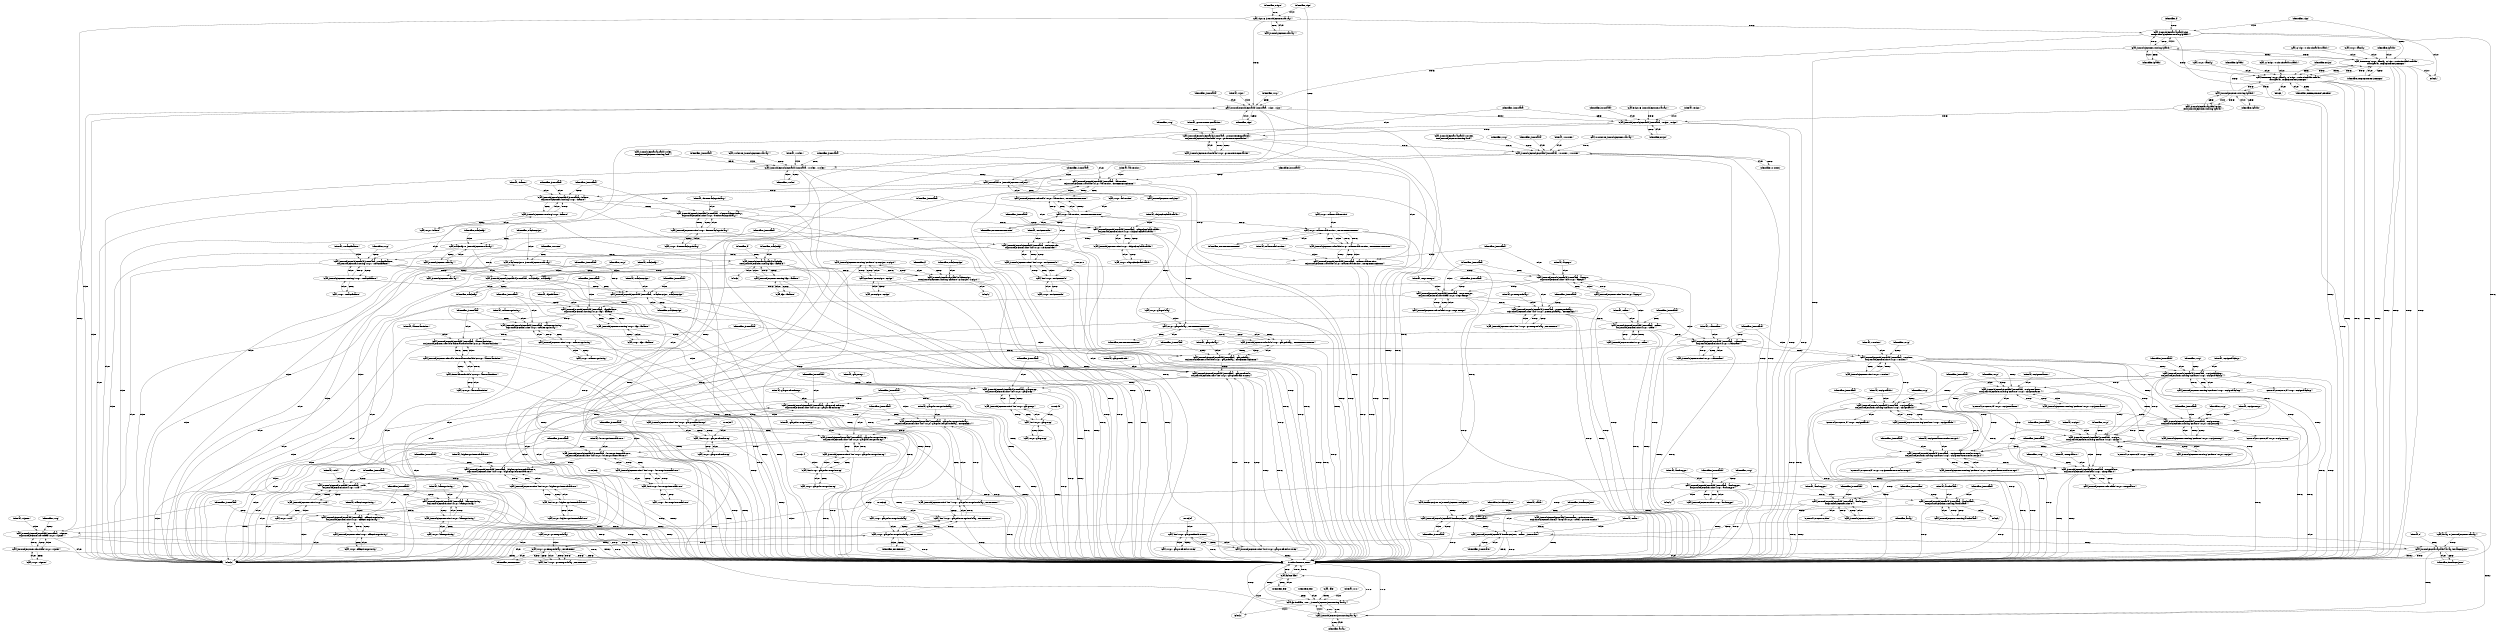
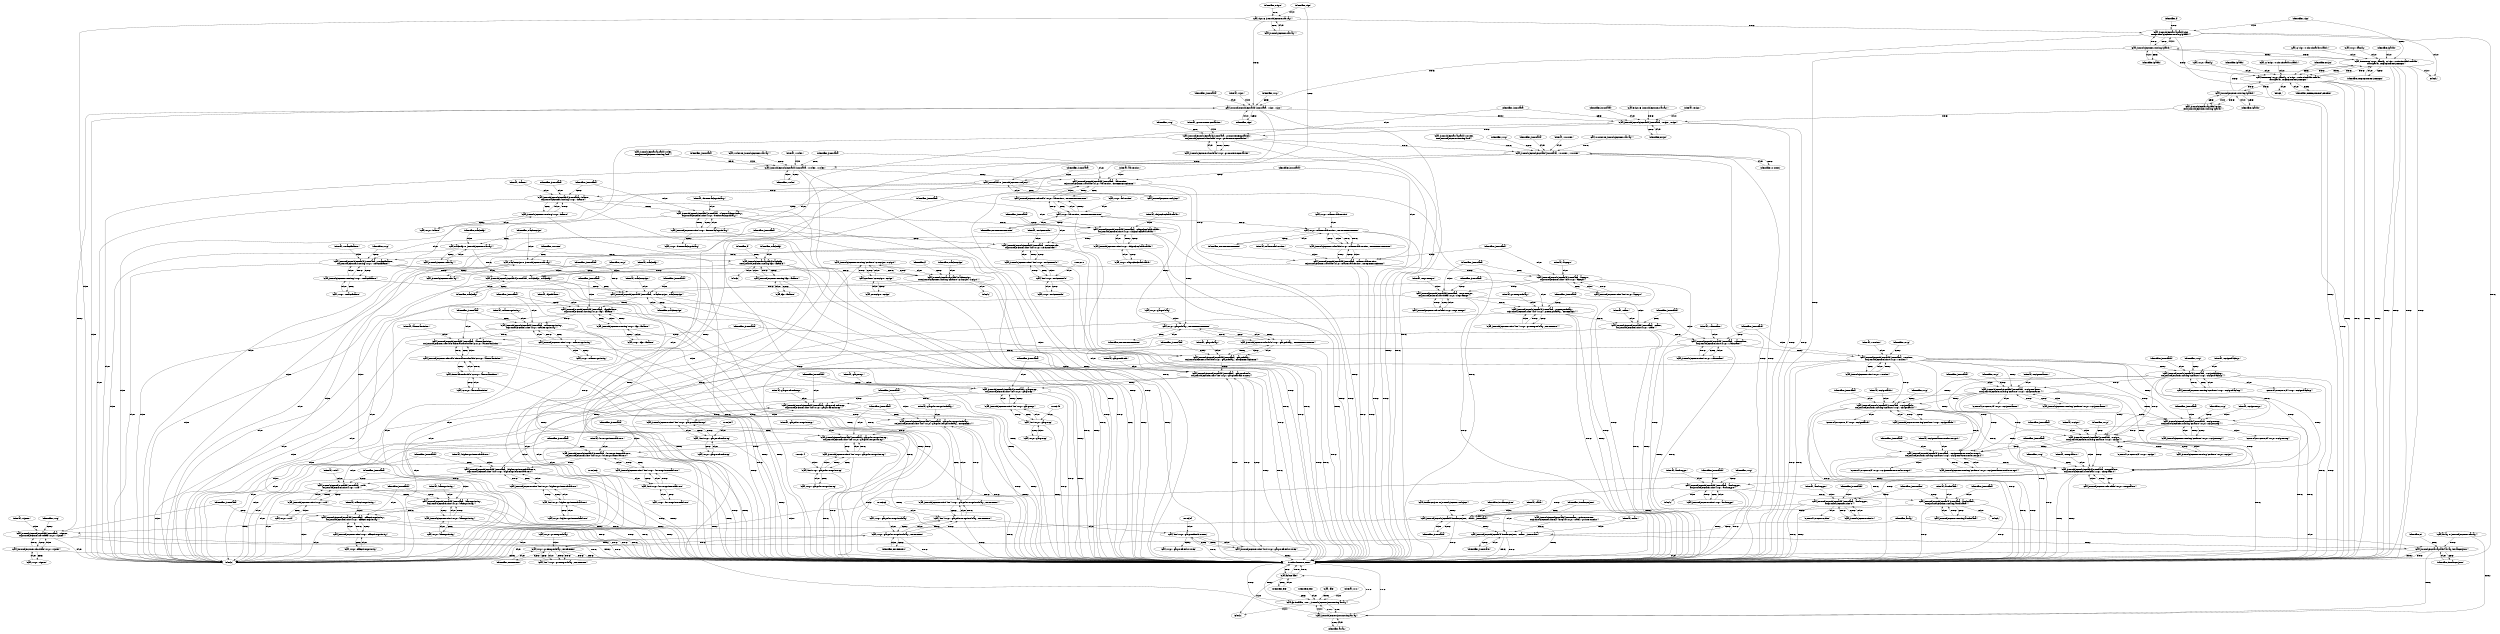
edge "(Call,vrrp->dont_track_primary)" -> "(Call,json_object_new_int(vrrp->dont_track_primary))": now "(Call,json_data = json_object_new_object())" -> "(Call,json_object_new_int(vrrp->dont_track_primary))"
node "(Call,json_object_new_int(vrrp->state))": removed
node "(Literal,e)": label "(Literal,e)" -> "(Identifier,e)"
edge "(Call,vrrp->garp_refresh.tv_sec)" -> "(Call,(int)vrrp->garp_refresh.tv_sec)": now "(Call,(int)(vrrp->garp_lower_prio_delay / TIMER_HZ))" -> "(Call,(int)vrrp->garp_refresh.tv_sec)"
